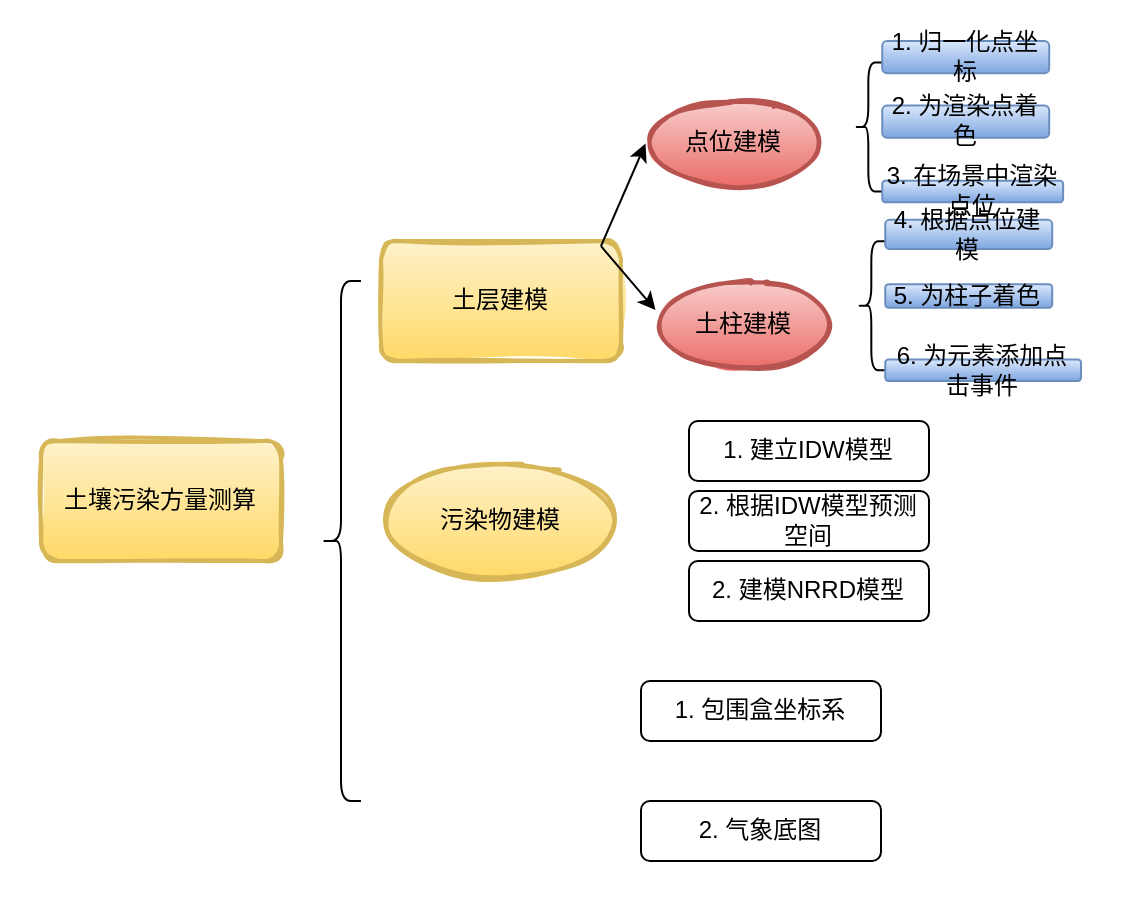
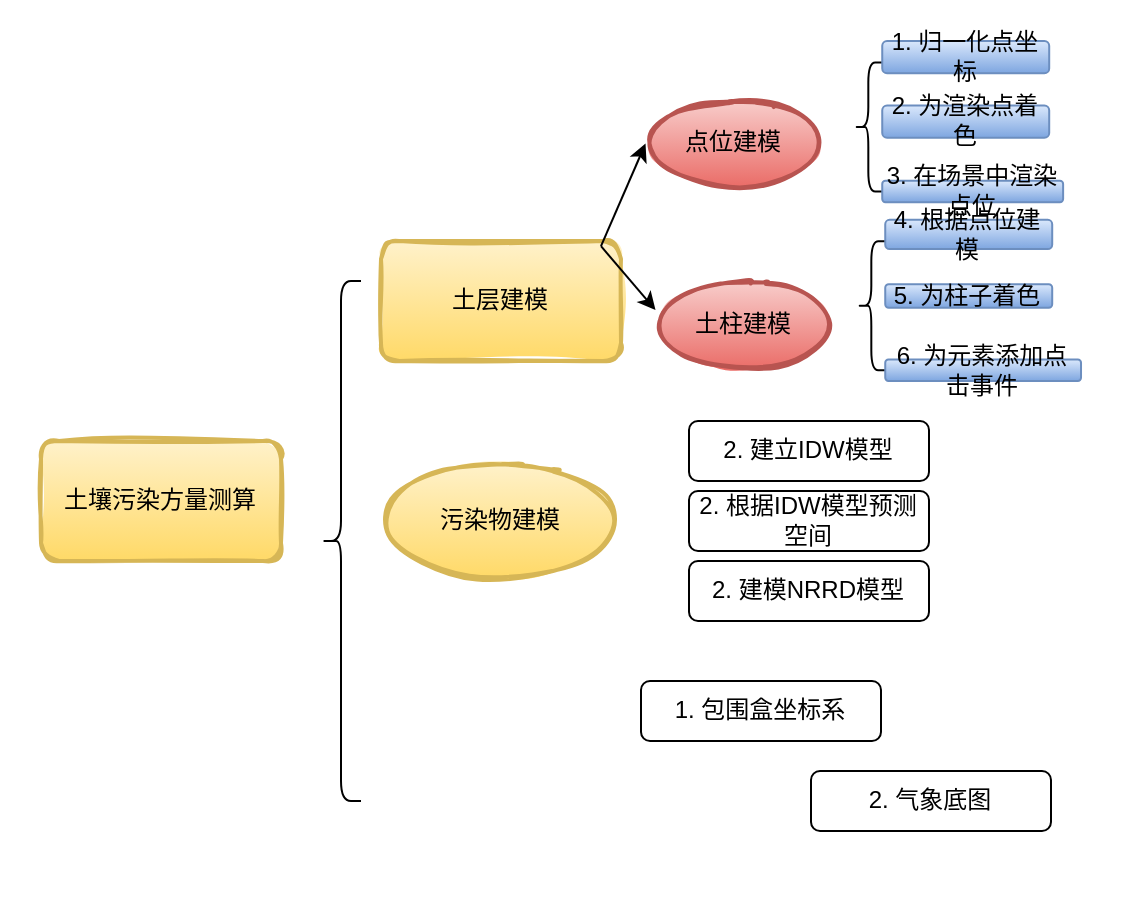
node "1. 建立IDW模型": label "1. 建立IDW模型" -> "2. 建立IDW模型"
node "2. 气象底图": moved (761, 831) -> (931, 801)
